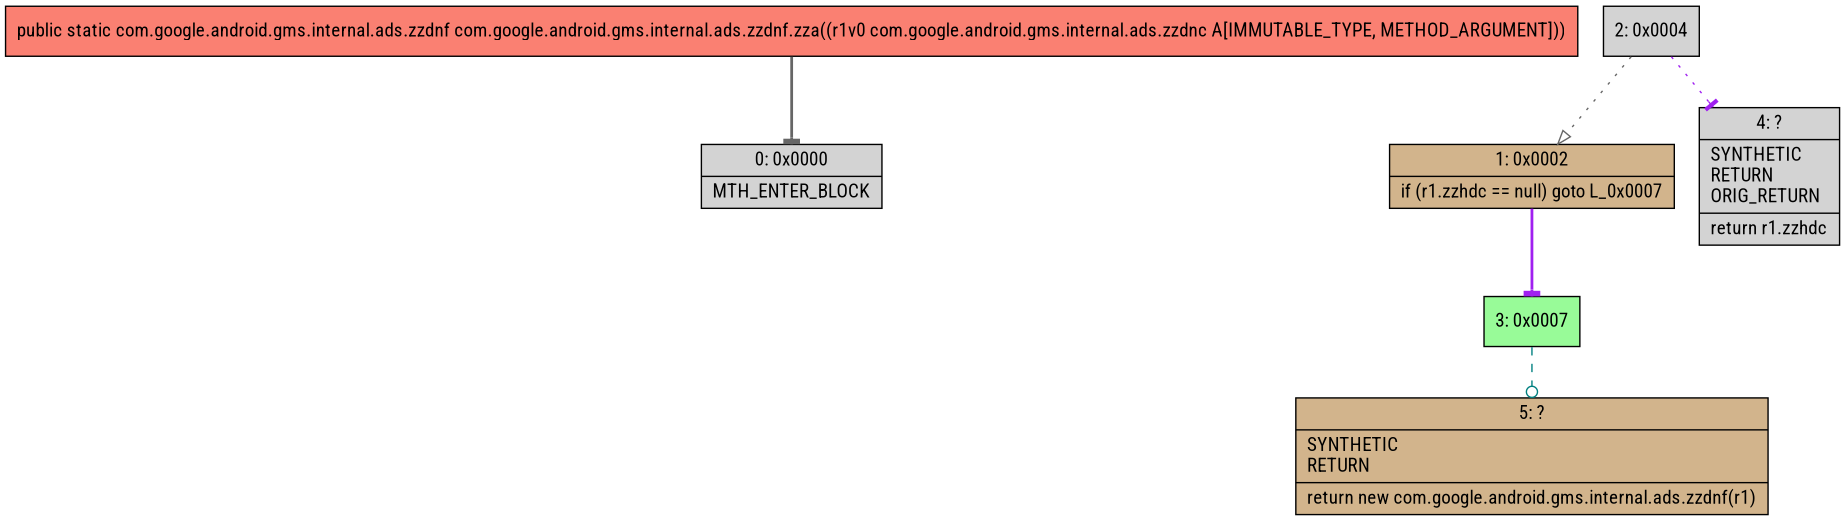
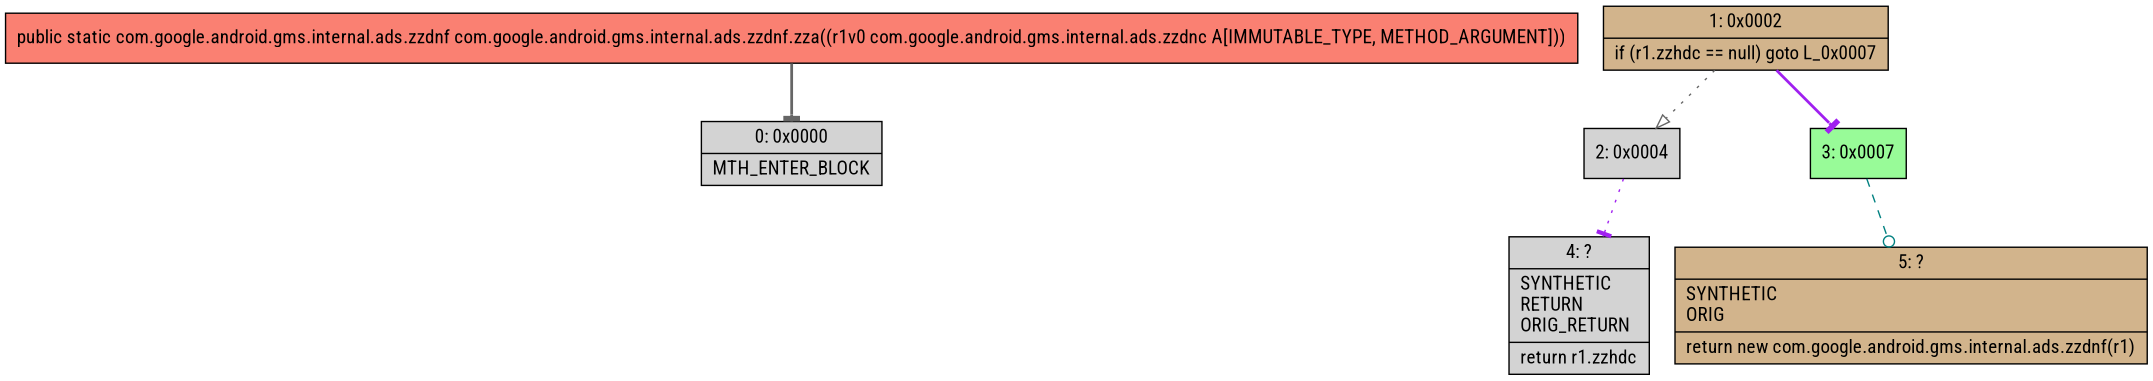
edge "2: 0x0004" -> "1: 0x0002": reversed
node "5: ?": text "RETURN" -> "ORIG"
